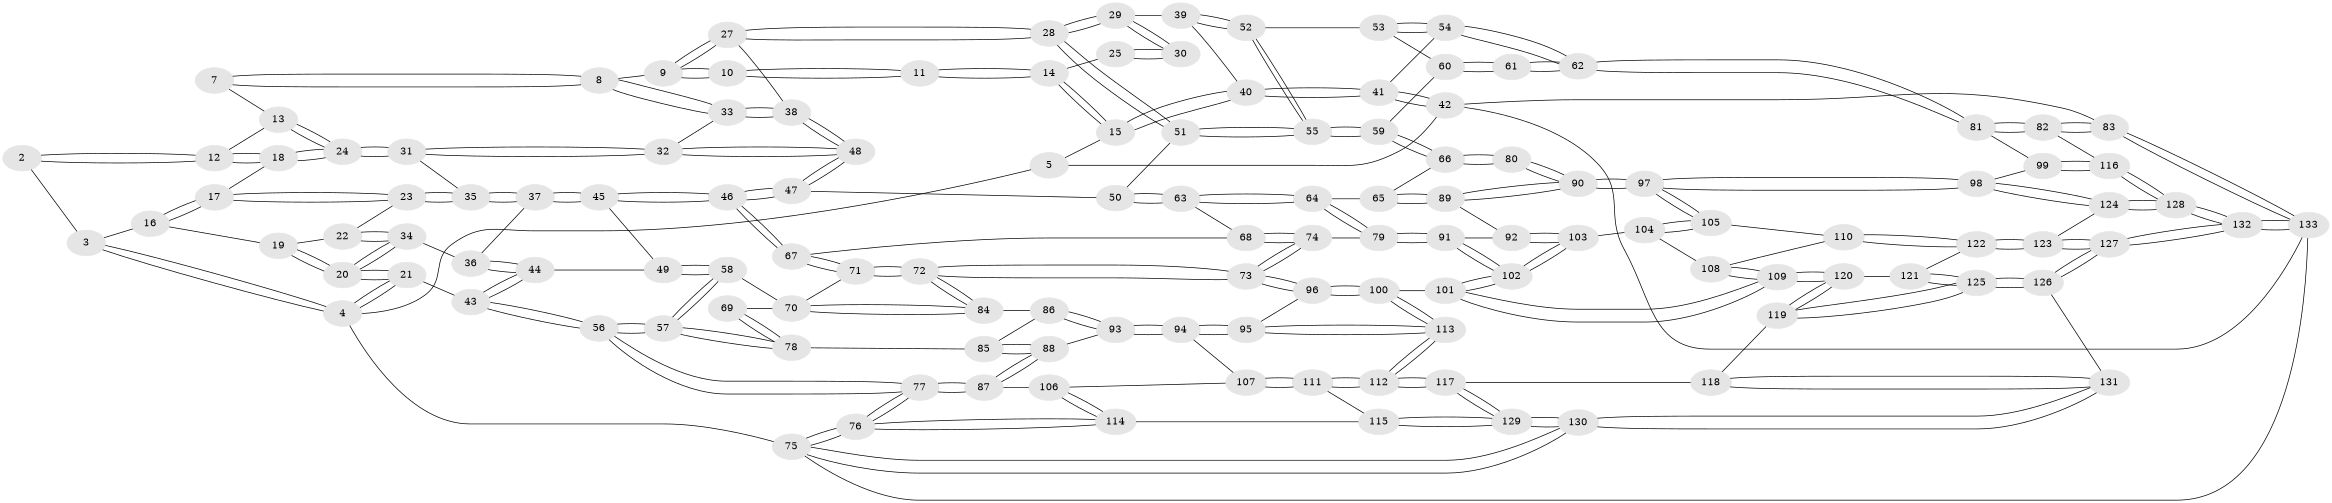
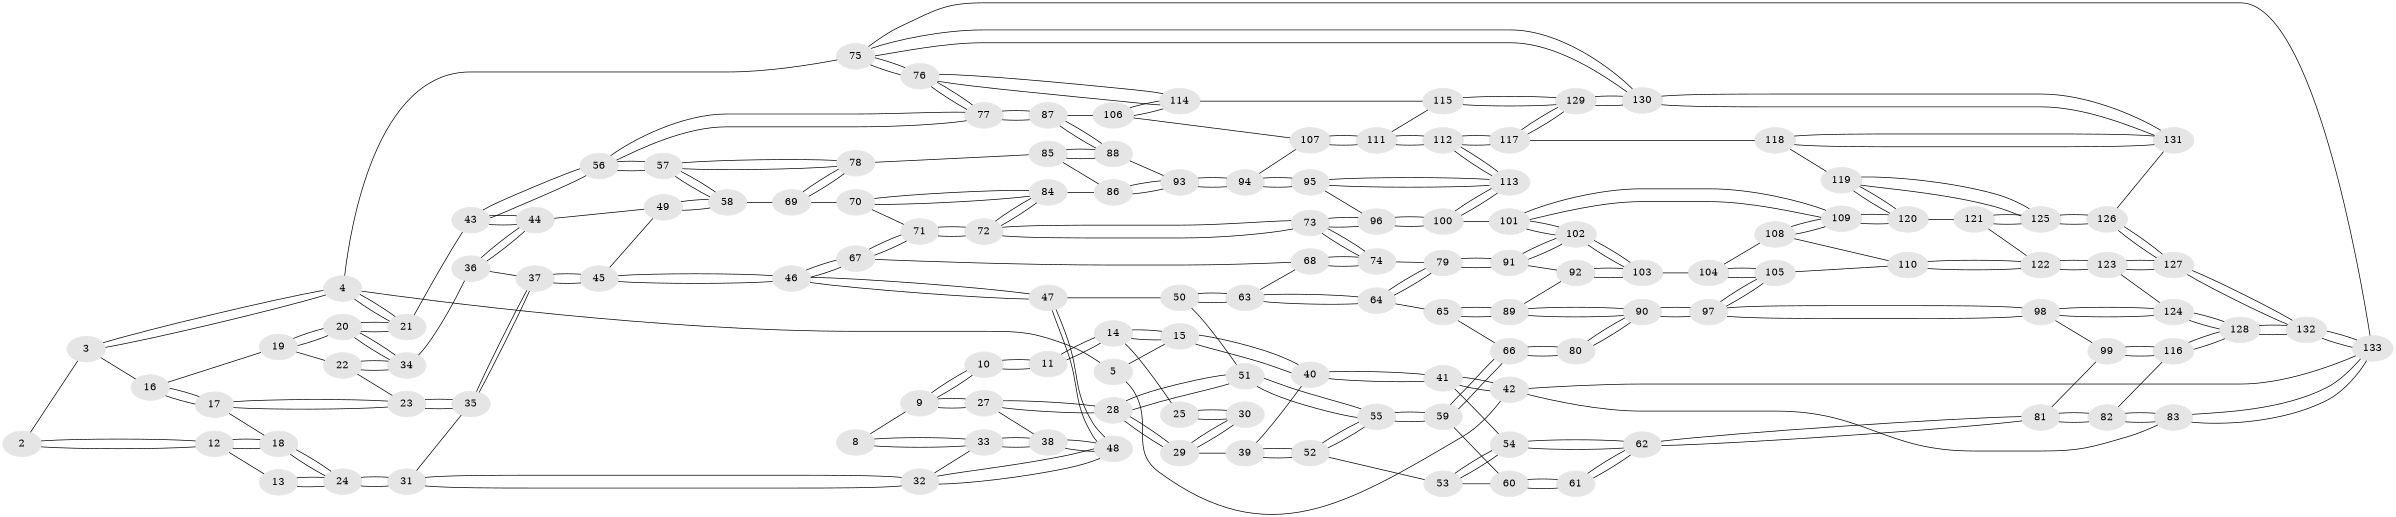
node "7": removed
edge "58" -- "70": now "58" -- "69"
